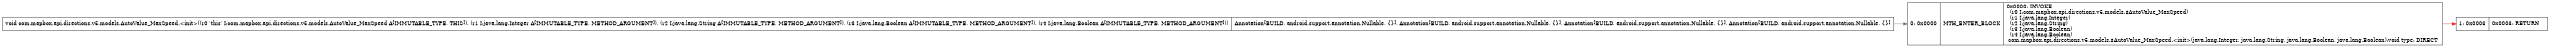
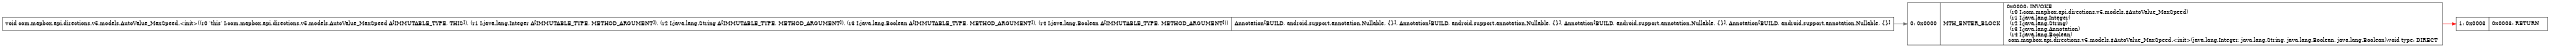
node "0: 0x0000": text "(r3 I:java.lang.Boolean)" -> "(r3 I:java.lang.Annotation)"
